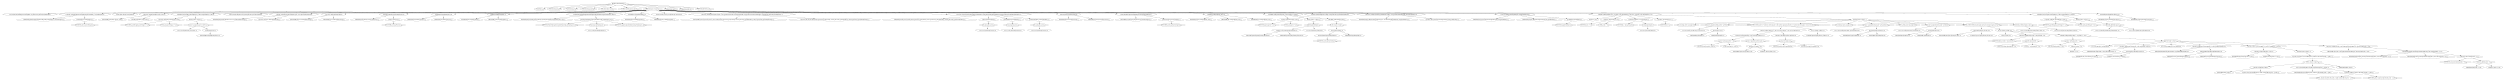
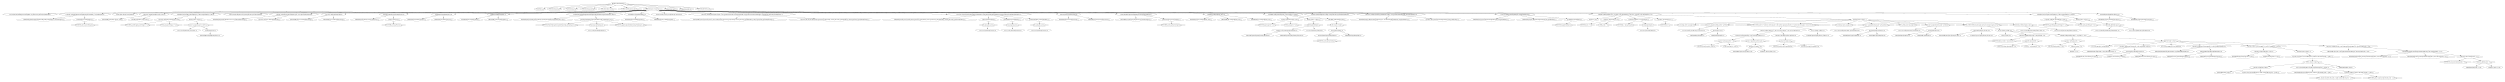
node "(IDENTIFIER,index,value.substring(0, index))": added
